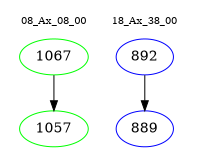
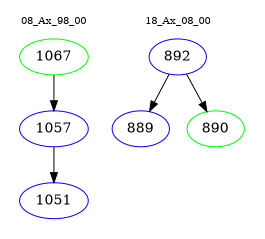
cluster "08_Ax_08_00": label "08_Ax_08_00" -> "08_Ax_98_00"
cluster "18_Ax_38_00": label "18_Ax_38_00" -> "18_Ax_08_00"
node "1057": color green -> blue
node "890": added
node "1051": added
